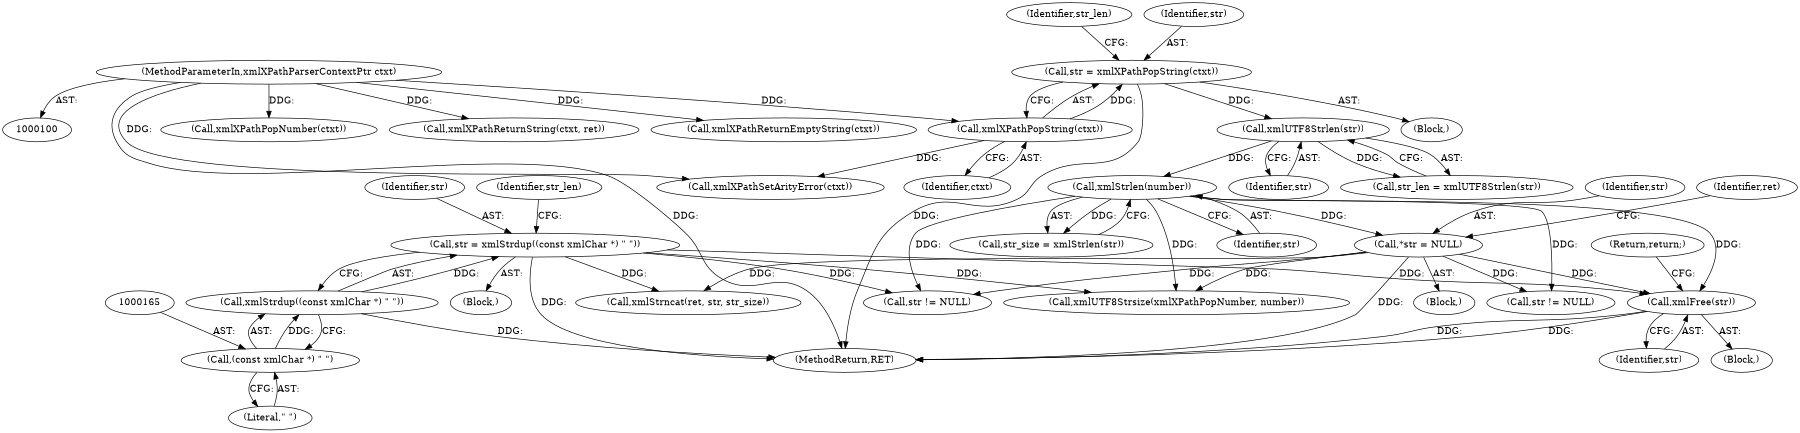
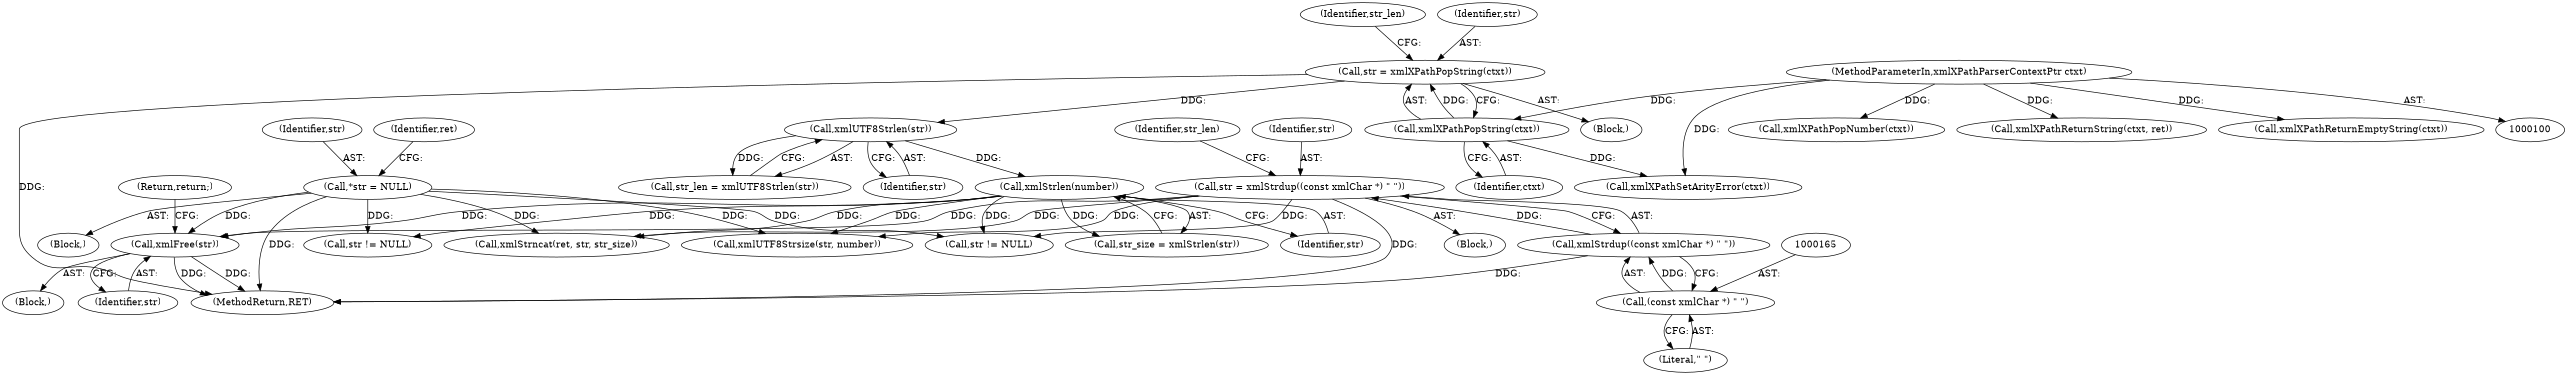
edge "(MethodParameterIn,xmlXPathParserContextPtr ctxt)" -> "(MethodReturn,RET)": removed, label "DDG:"
edge "(Call,xmlStrlen(number))" -> "(Call,*str = NULL)": now "(Call,xmlStrlen(number))" -> "(Call,xmlStrncat(ret, str, str_size))"
node "(Call,xmlUTF8Strsize(xmlXPathPopNumber, number))": label "(Call,xmlUTF8Strsize(xmlXPathPopNumber, number))" -> "(Call,xmlUTF8Strsize(str, number))"
